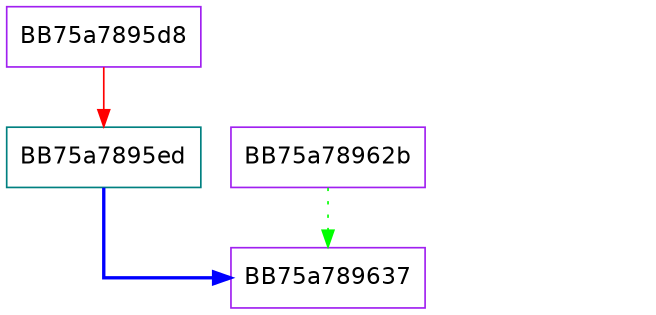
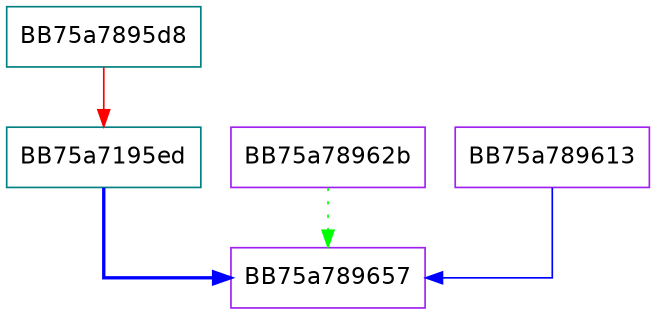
node "BB75a7895d8": color purple -> teal
node "BB75a7895ed": label "BB75a7895ed" -> "BB75a7195ed"
node "BB75a789613": added
node "BB75a789637": label "BB75a789637" -> "BB75a789657"
